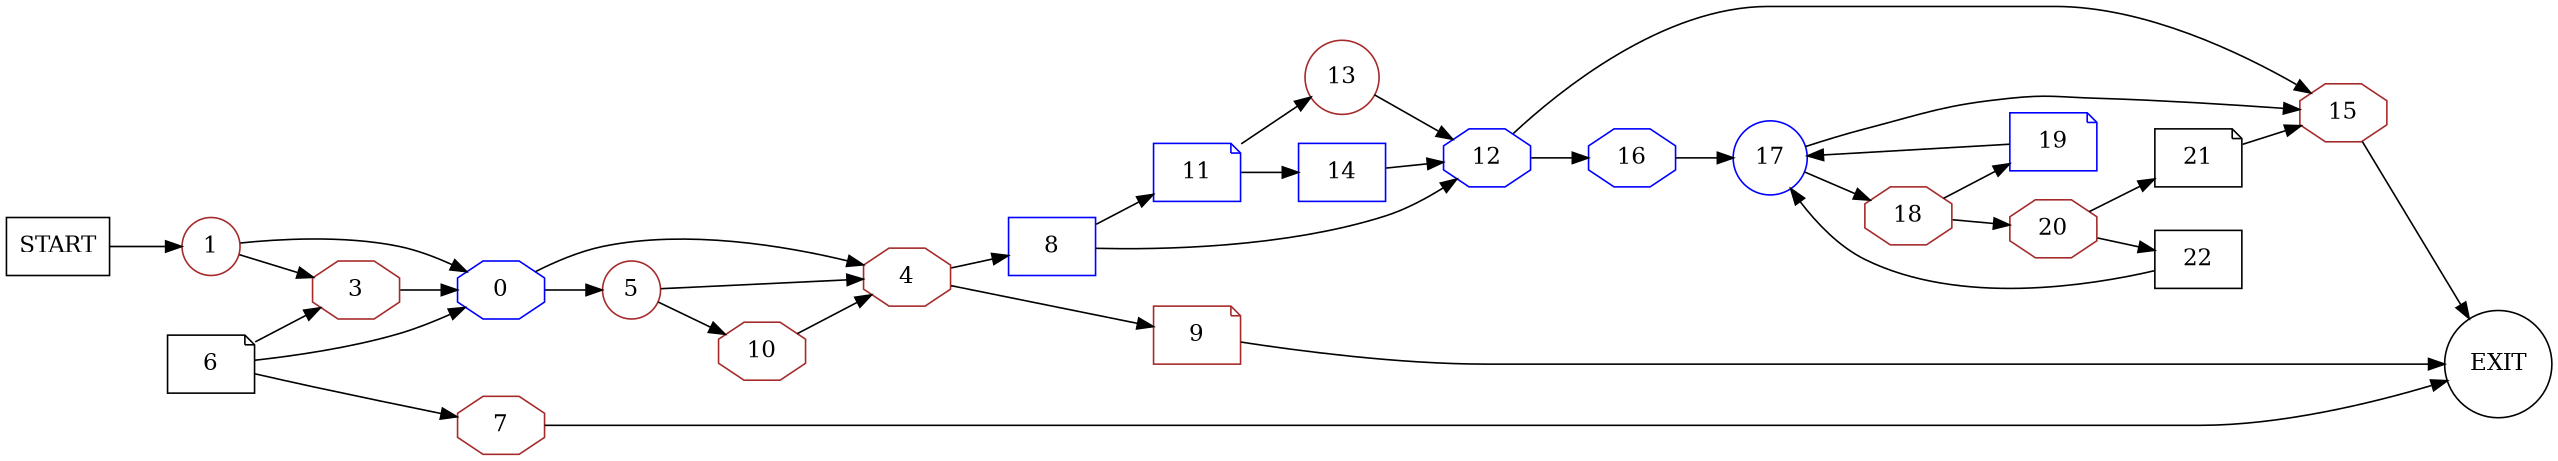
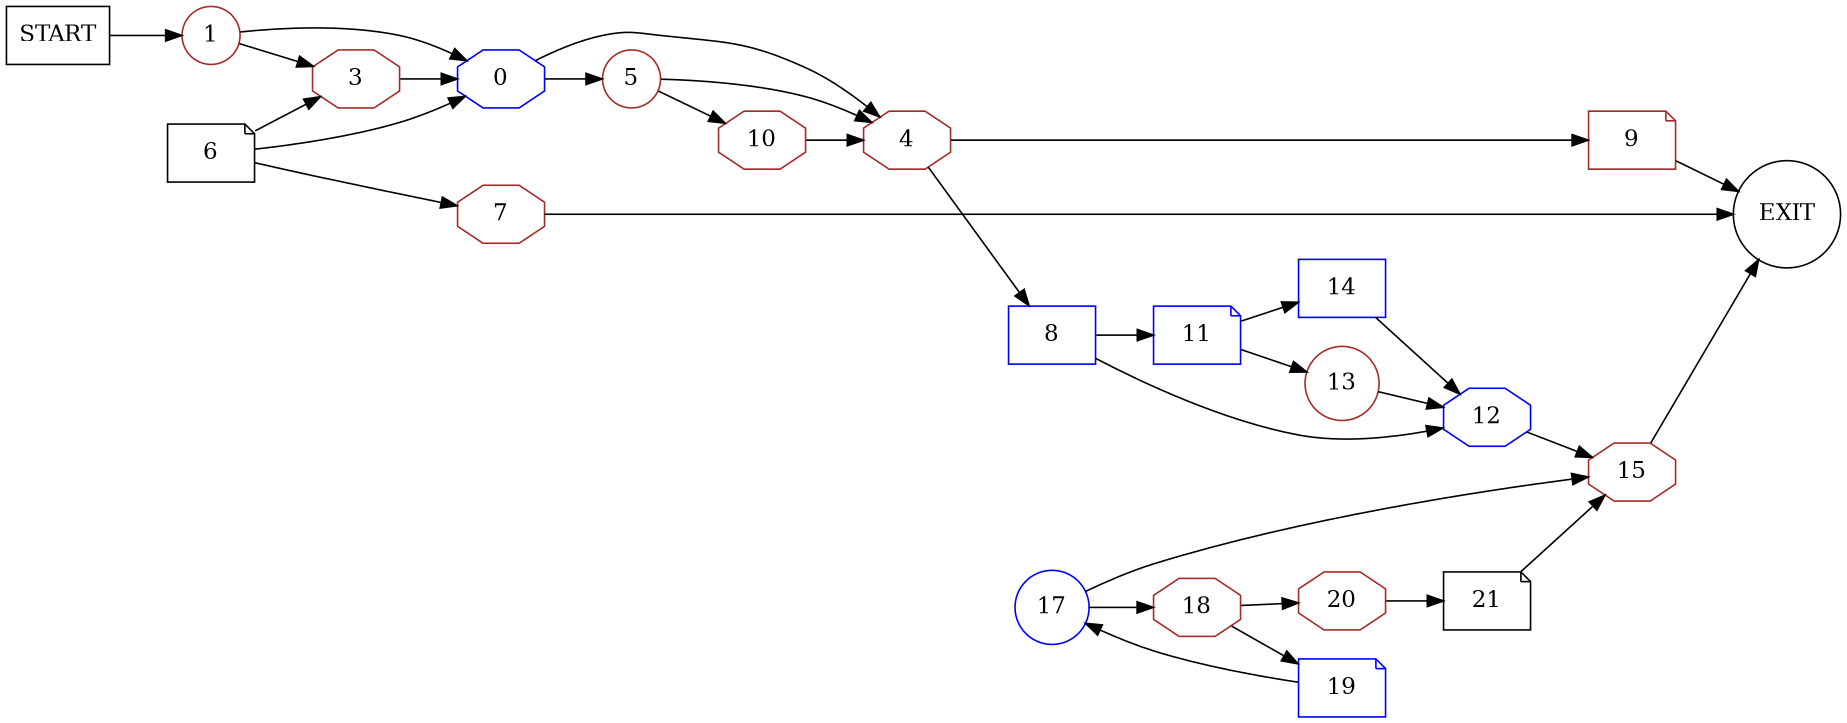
node "16": removed
node "22": removed
